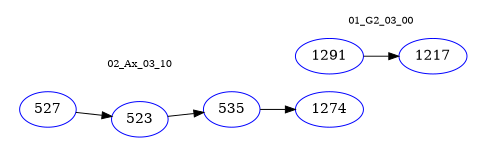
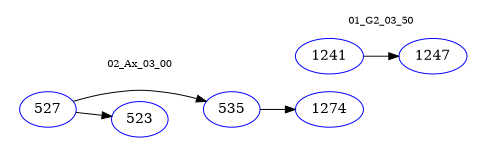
cluster "01_G2_03_00": label "01_G2_03_00" -> "01_G2_03_50"
node "1291": label "1291" -> "1241"
node "1217": label "1217" -> "1247"
cluster "02_Ax_03_10": label "02_Ax_03_10" -> "02_Ax_03_00"
edge "523" -> "535": now "527" -> "535"
